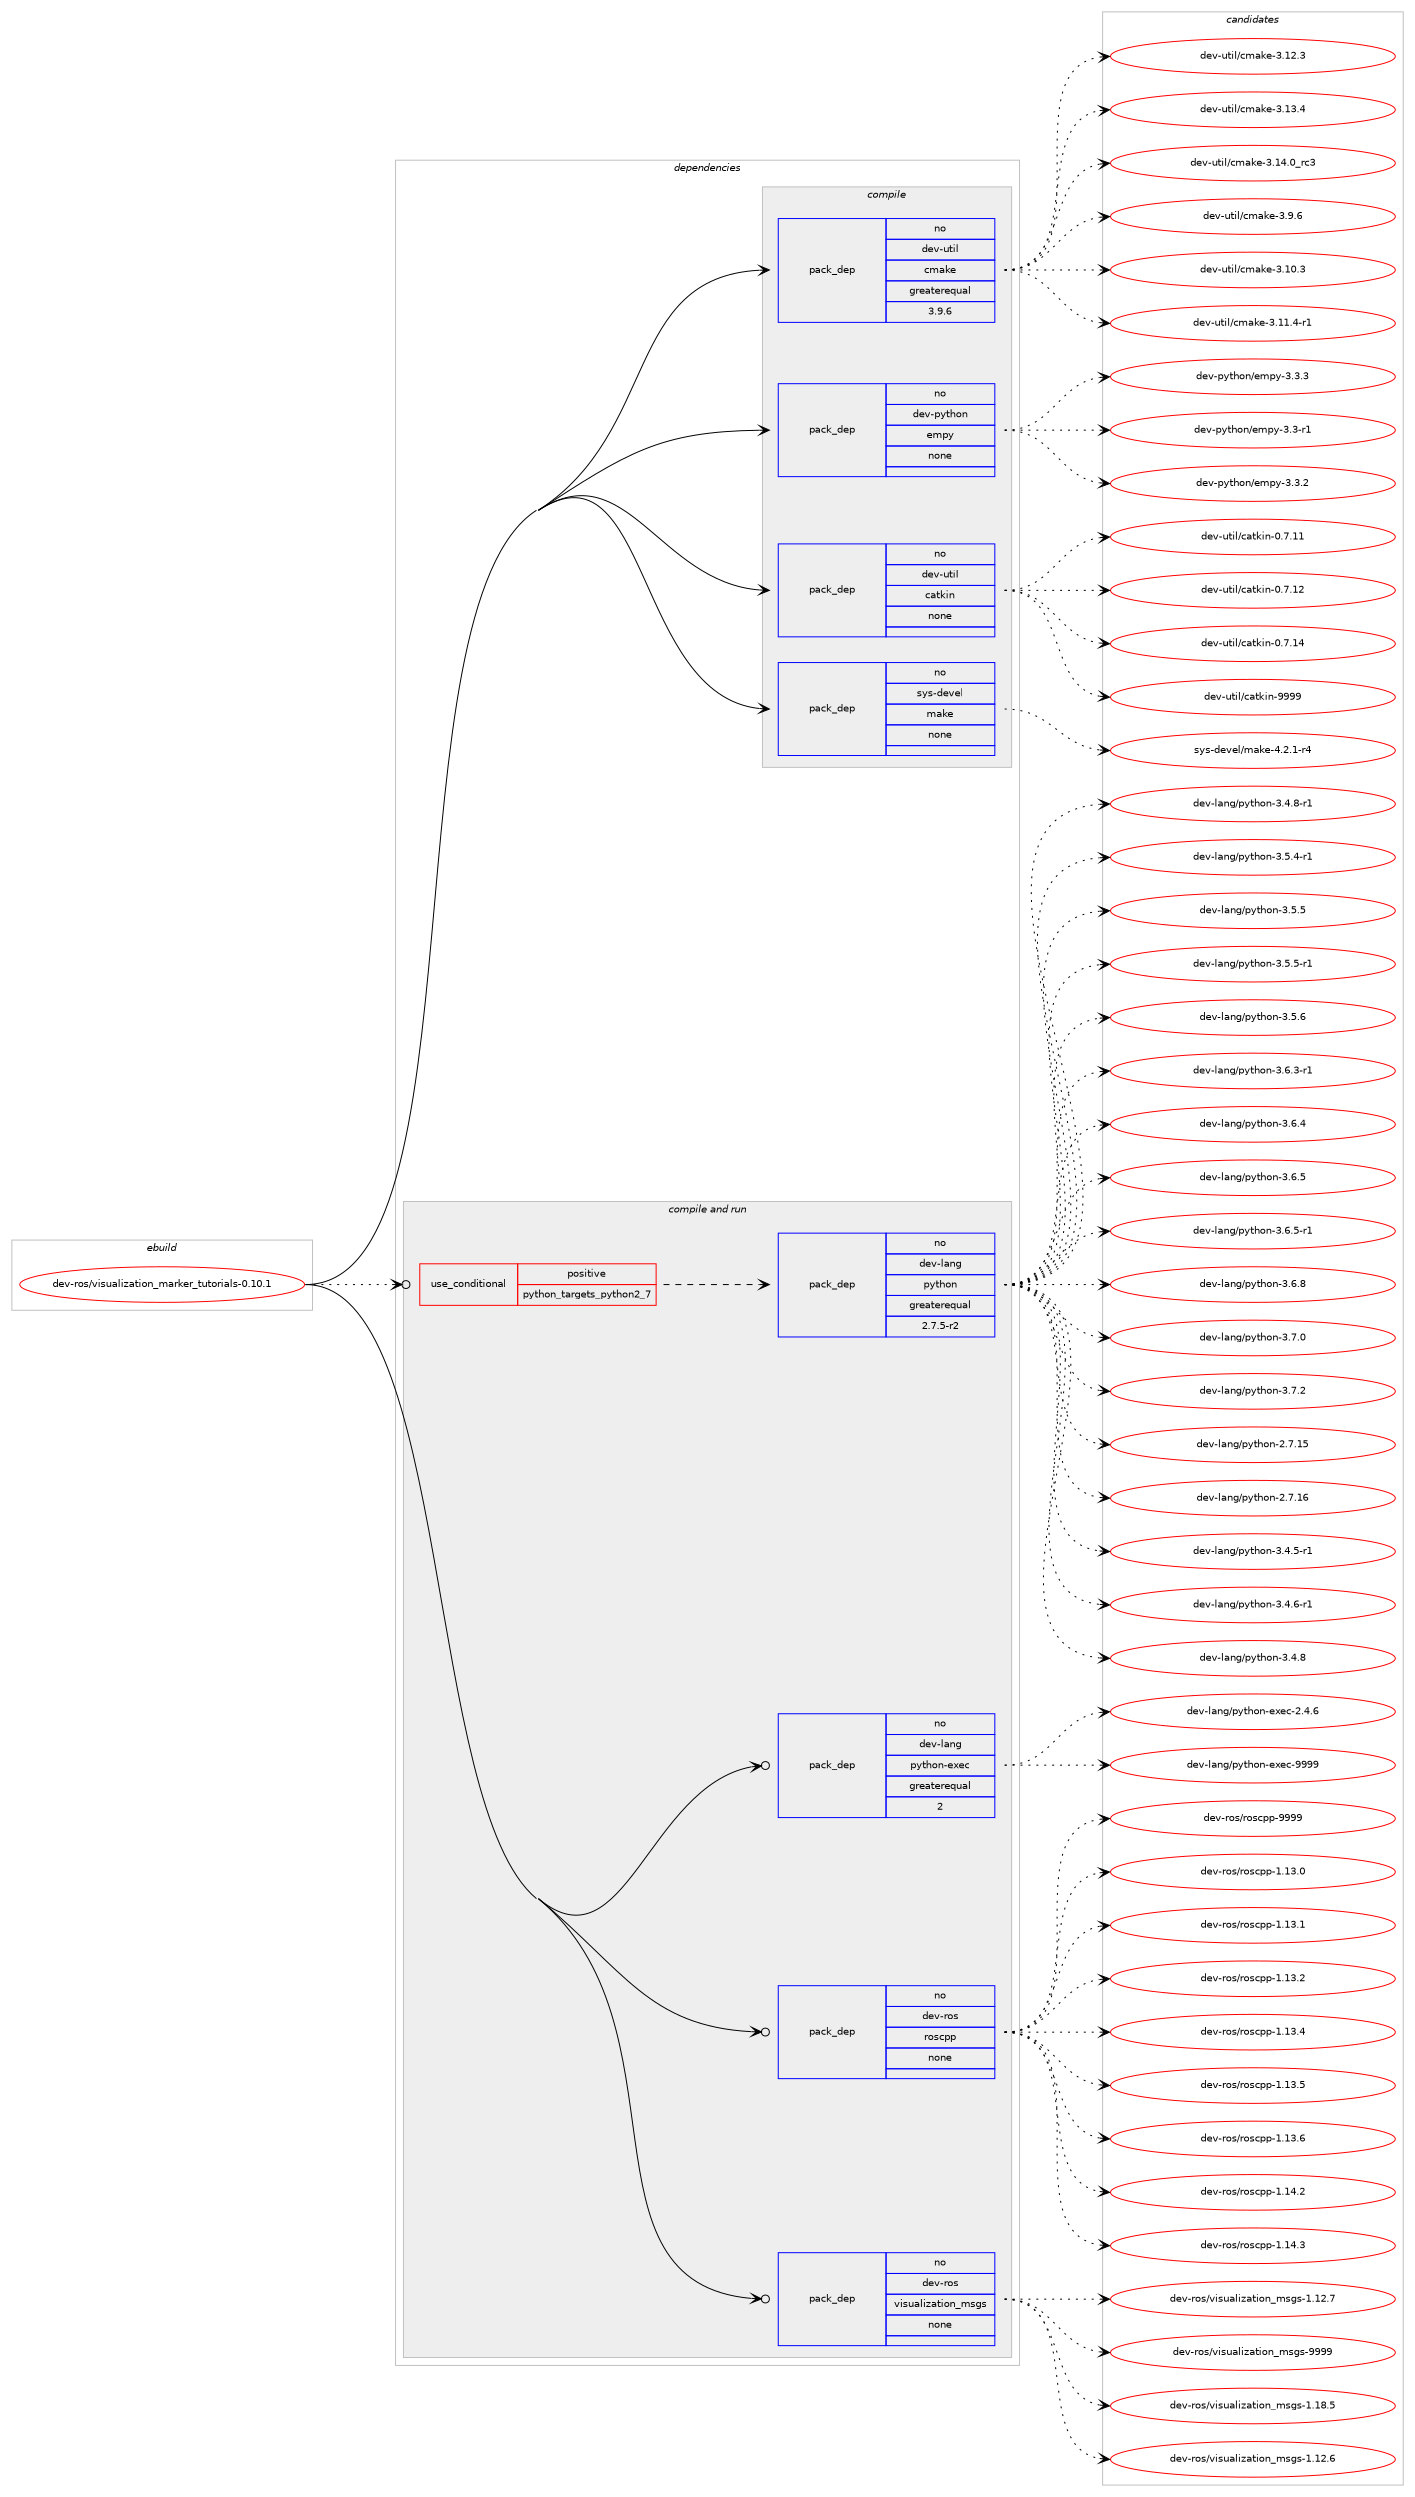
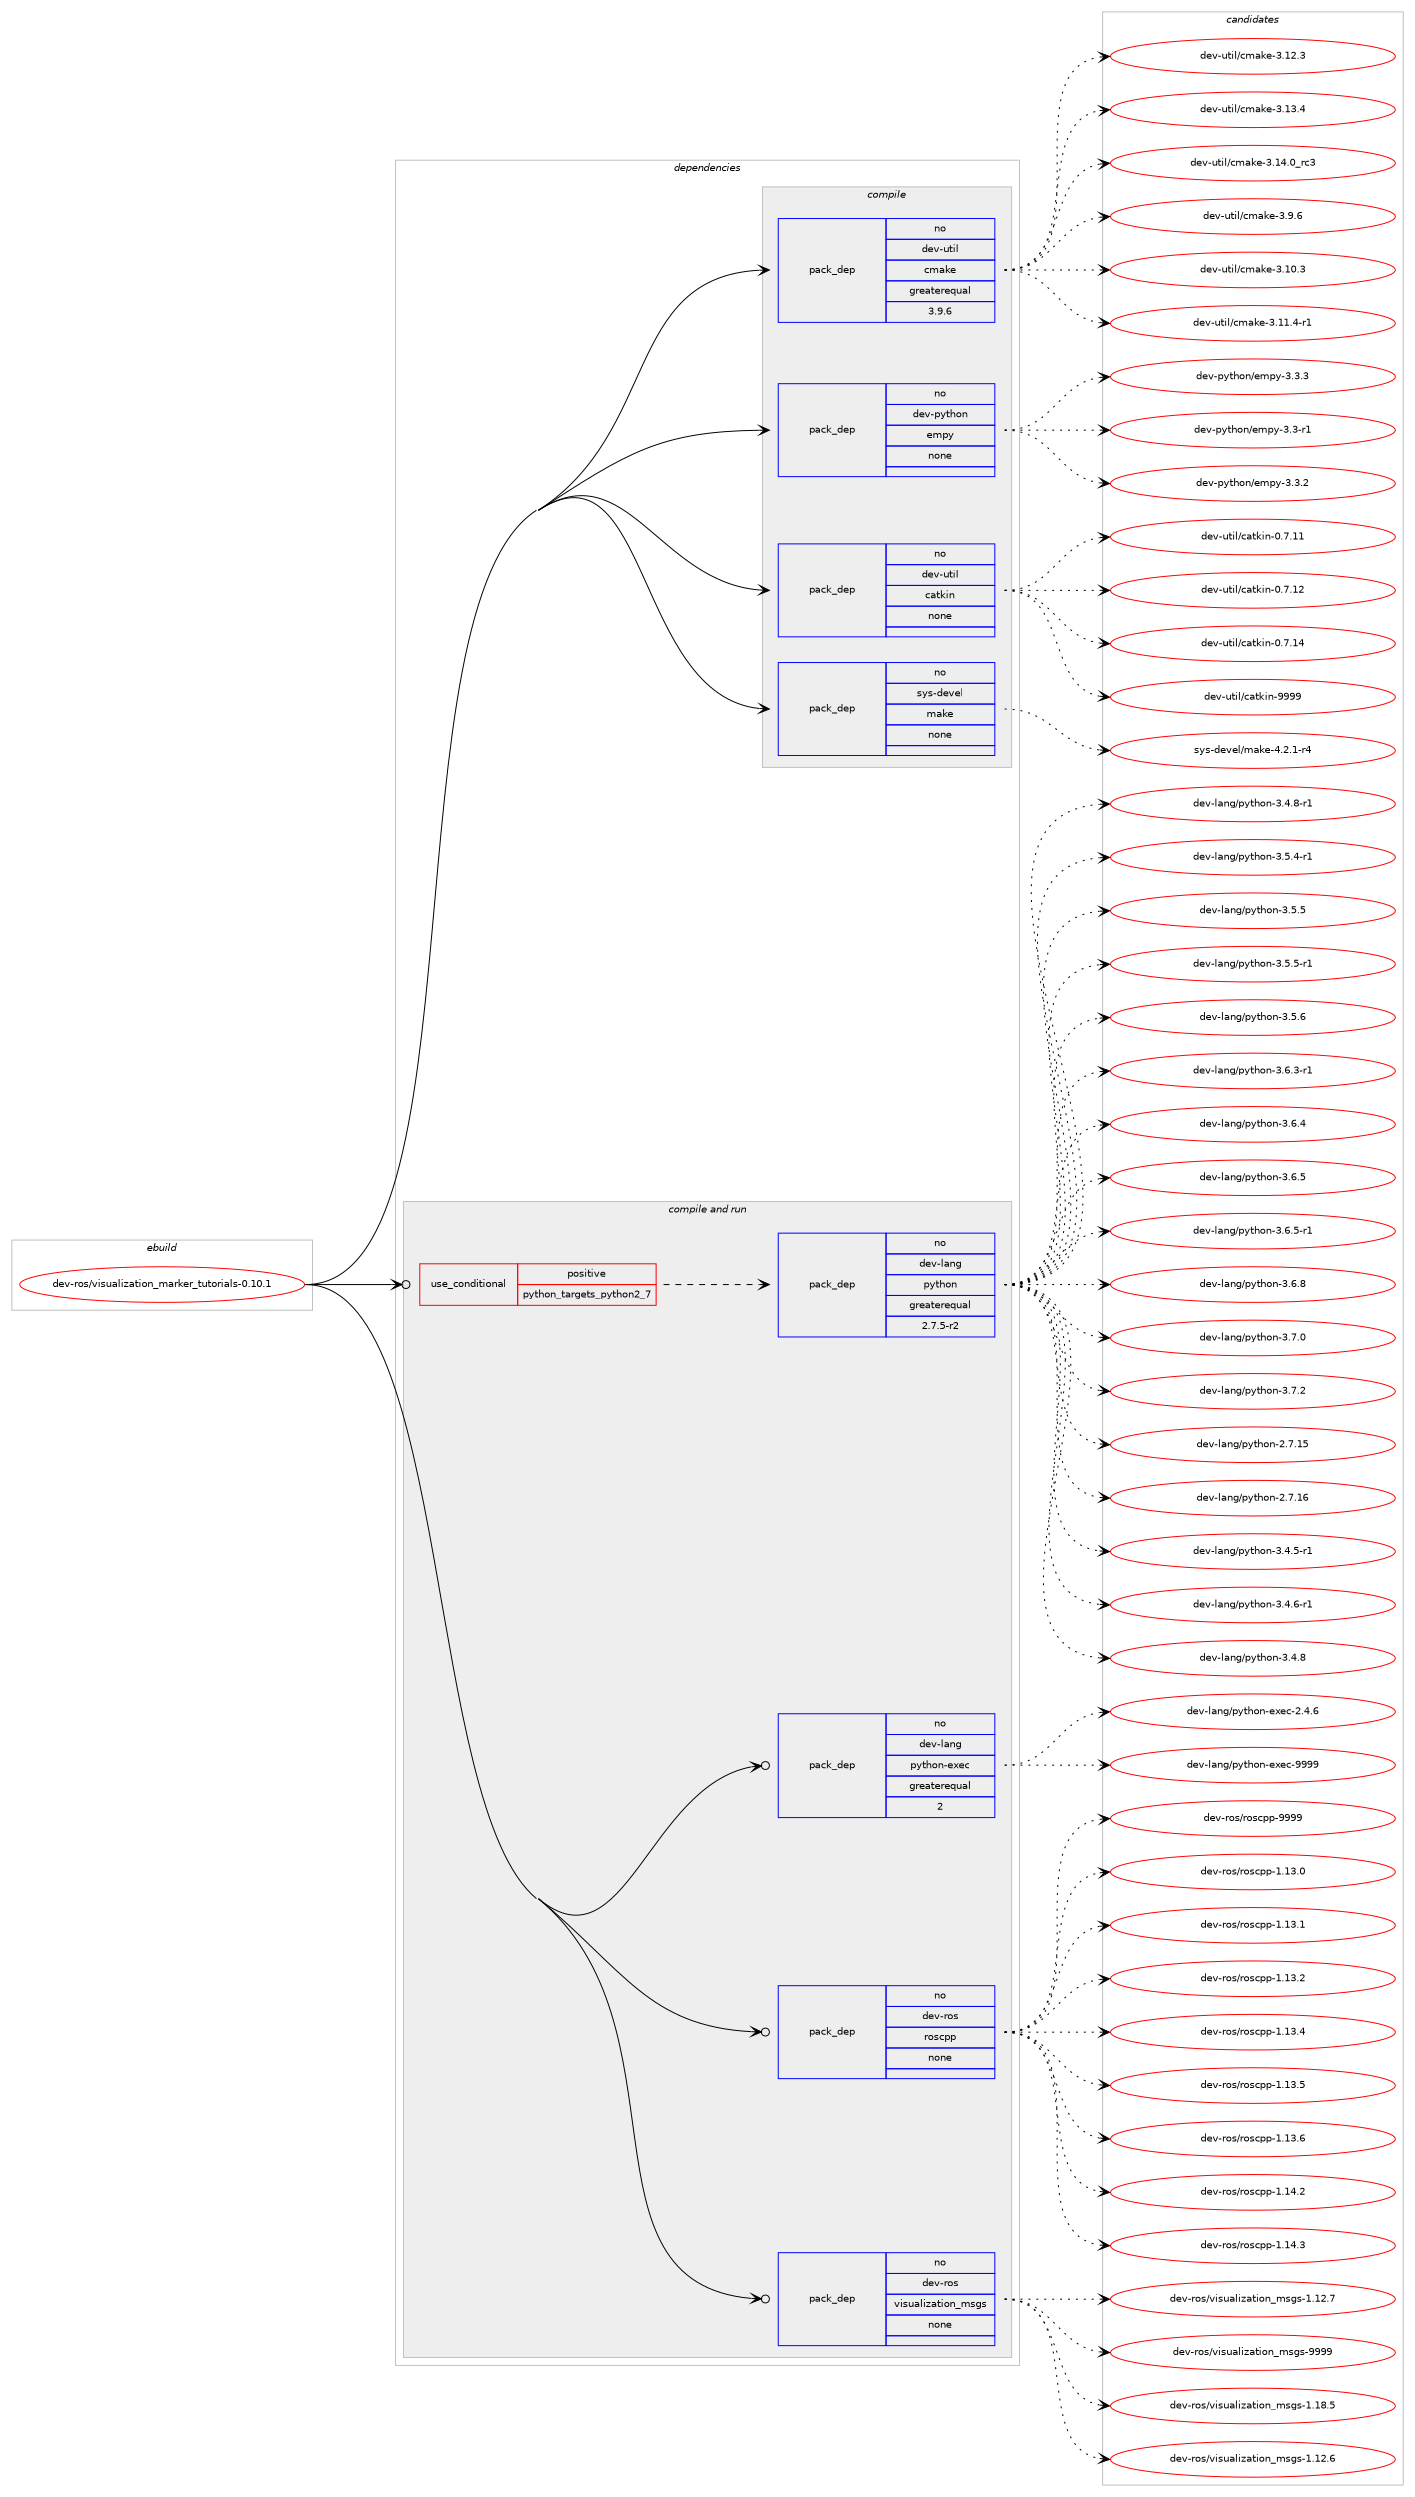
edge "dev-ros/visualization_marker_tutorials-0.10.1" -> "use_conditional": style dotted -> solid
